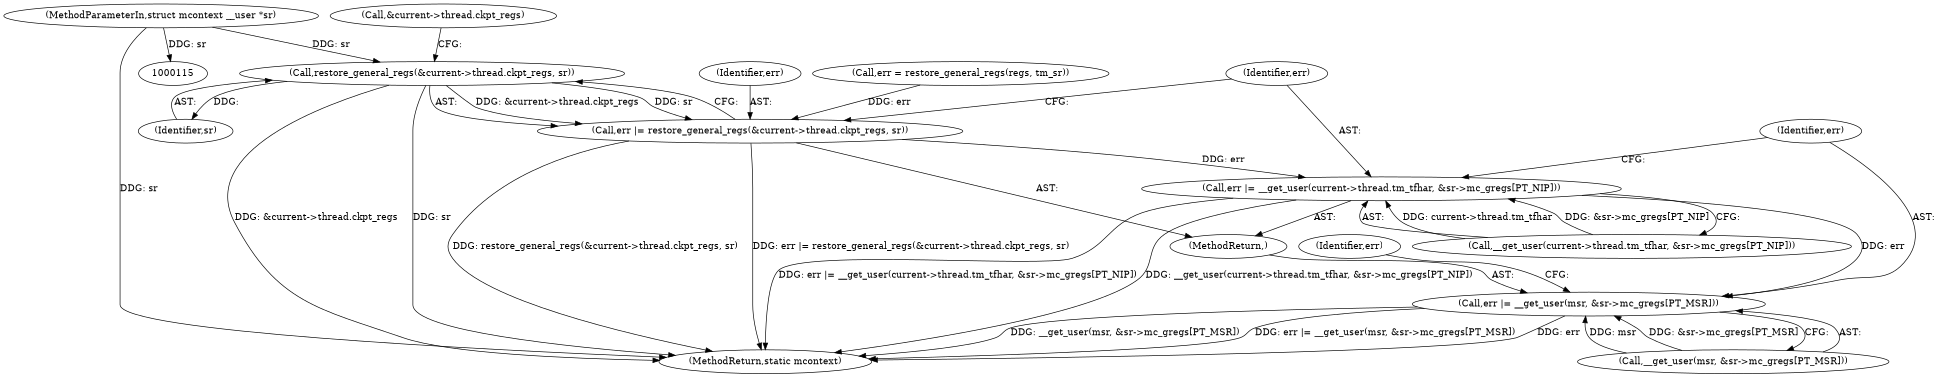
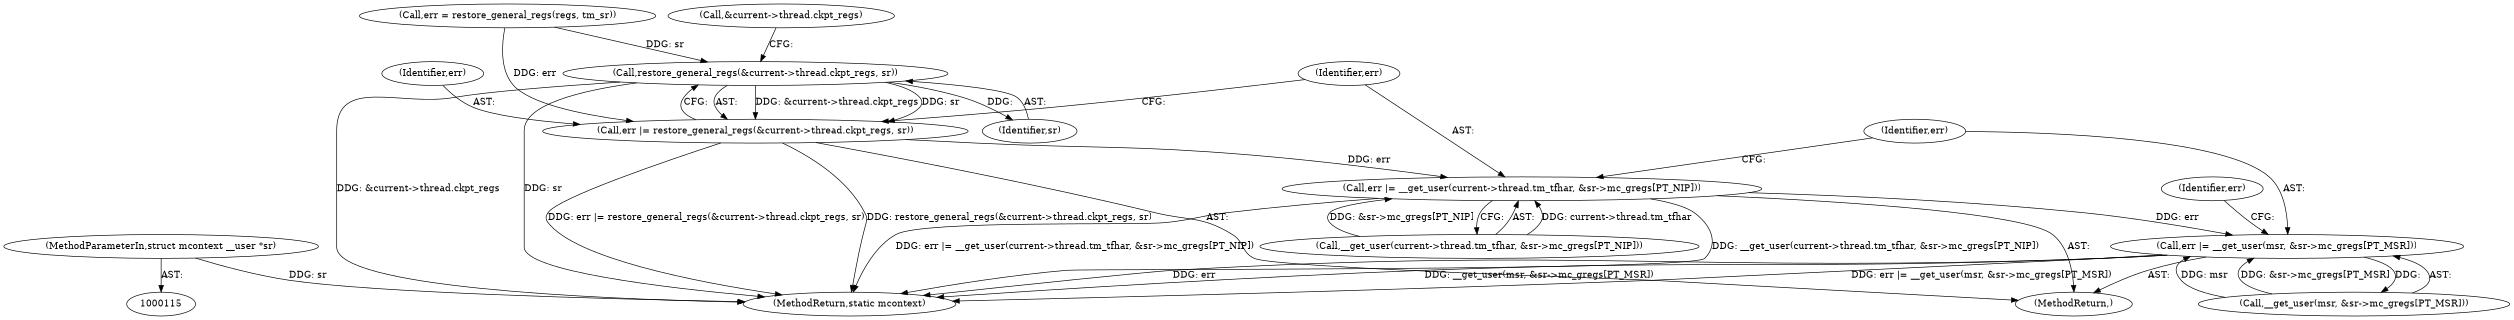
edge "(MethodParameterIn,struct mcontext __user *sr)" -> "(Call,restore_general_regs(&current->thread.ckpt_regs, sr))": now "(Call,err = restore_general_regs(regs, tm_sr))" -> "(Call,restore_general_regs(&current->thread.ckpt_regs, sr))"
edge "(MethodParameterIn,struct mcontext __user *sr)" -> "1000115": label "DDG: sr" -> "AST: "
edge "(MethodReturn,)" -> "(Call,err |= __get_user(msr, &sr->mc_gregs[PT_MSR]))": reversed
edge "(Call,err |= __get_user(msr, &sr->mc_gregs[PT_MSR]))" -> "(Call,__get_user(msr, &sr->mc_gregs[PT_MSR]))": label "CFG: " -> "DDG: "
